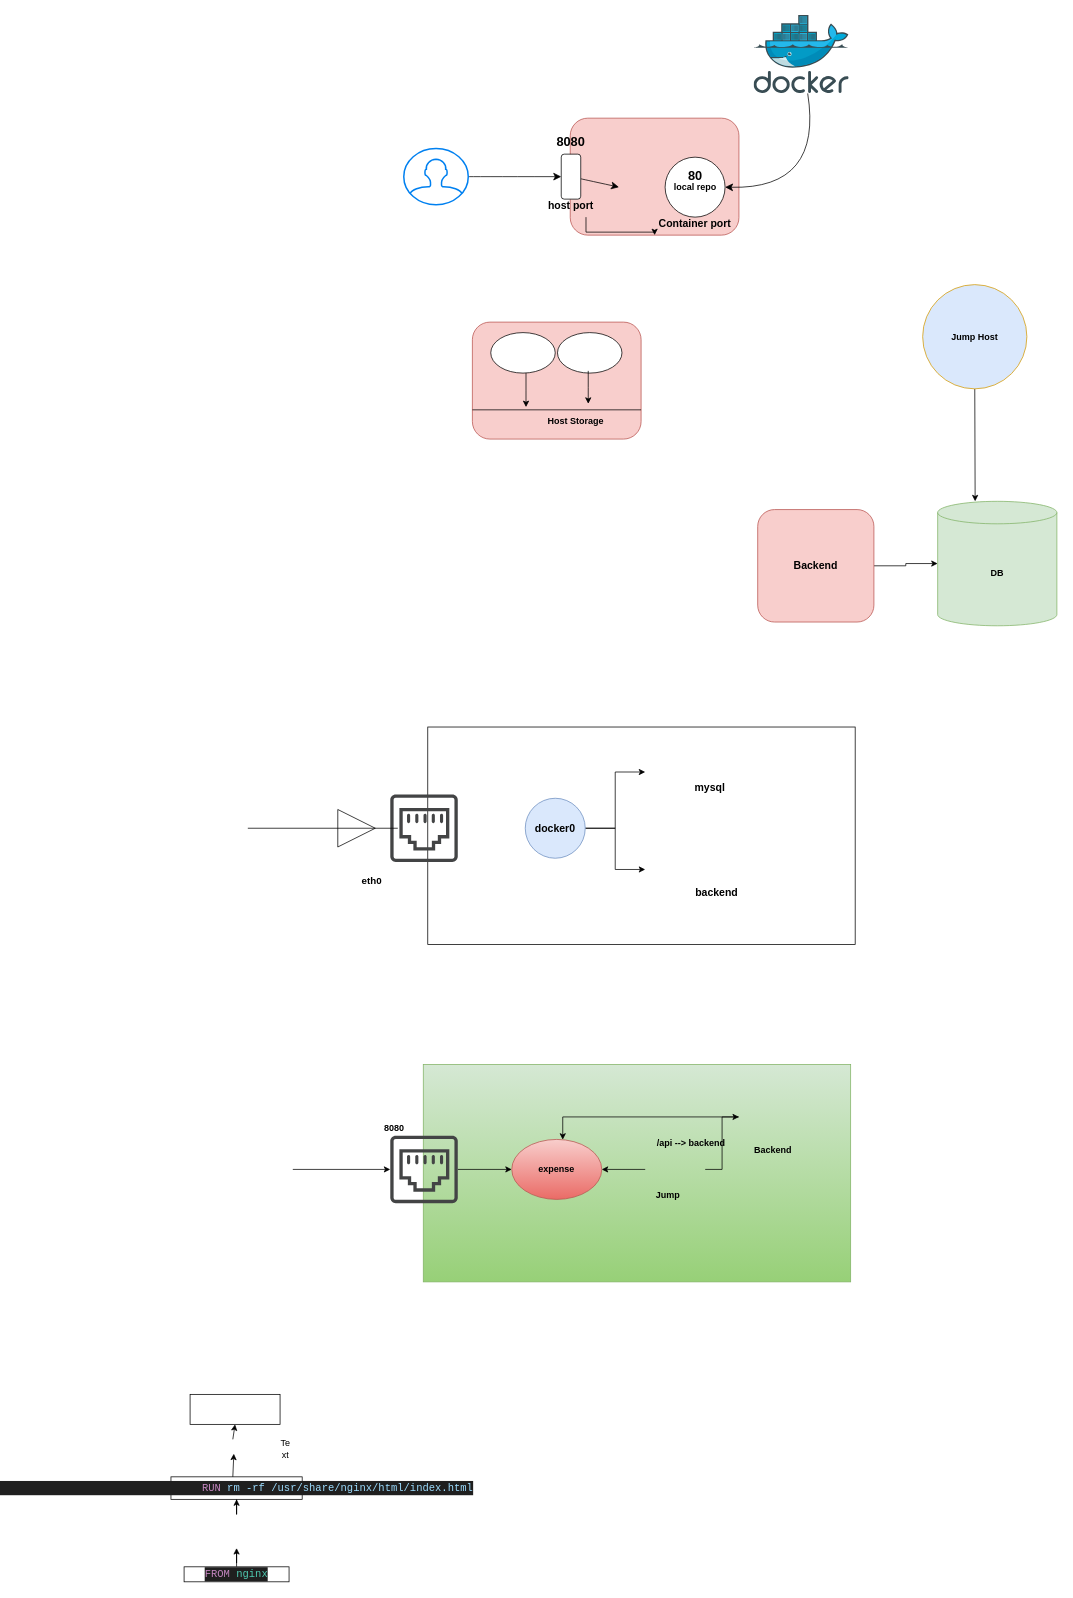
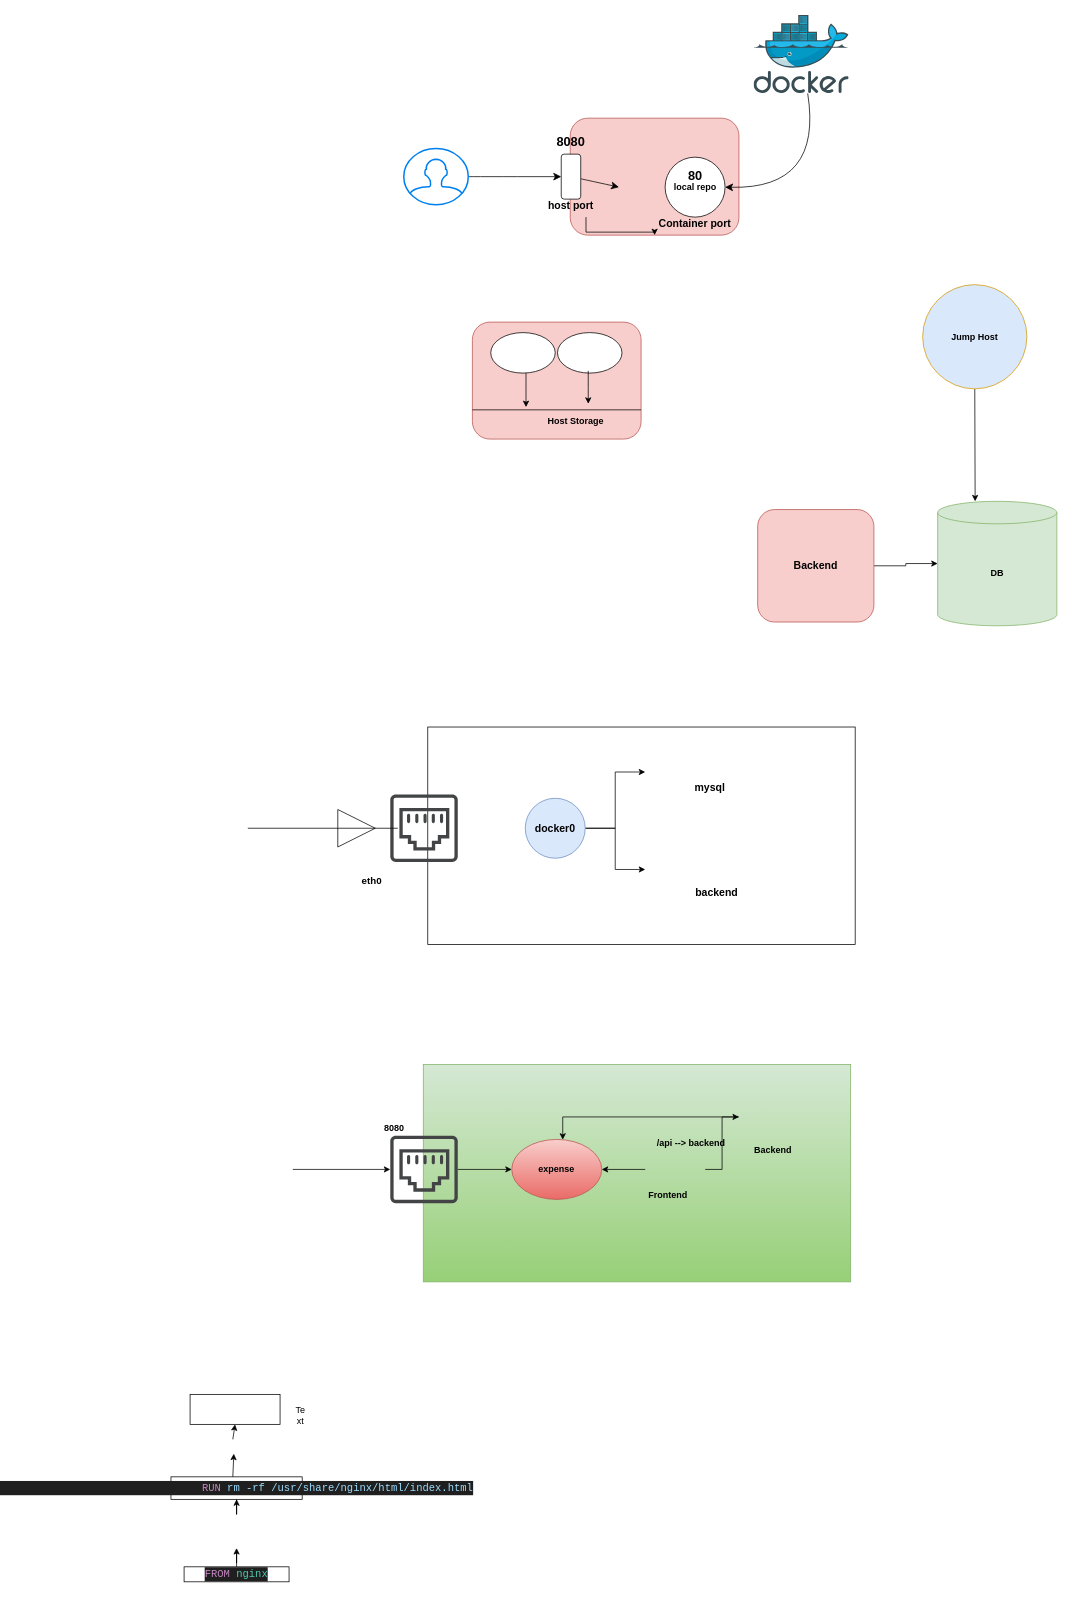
node "Jump": label "Jump" -> "Frontend"
node "Te xt": moved (285, 1449) -> (300, 1416)
